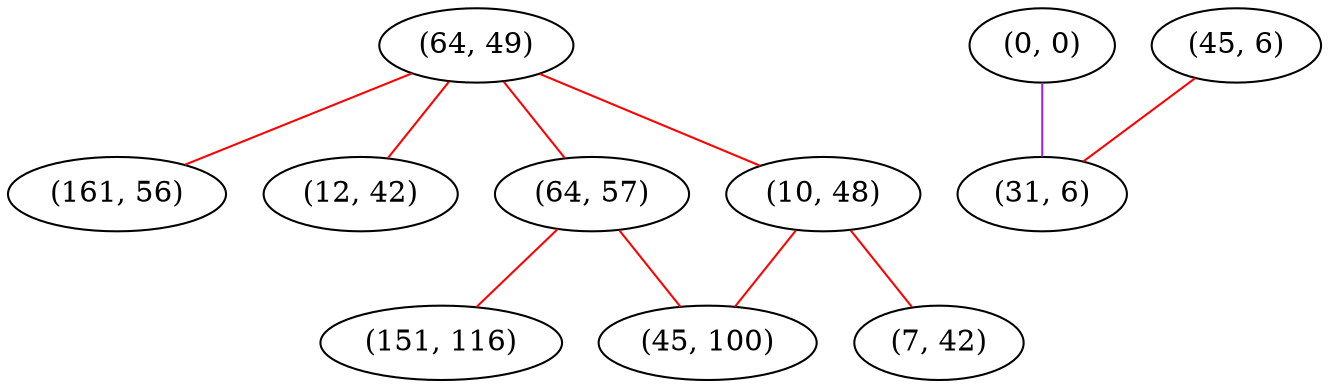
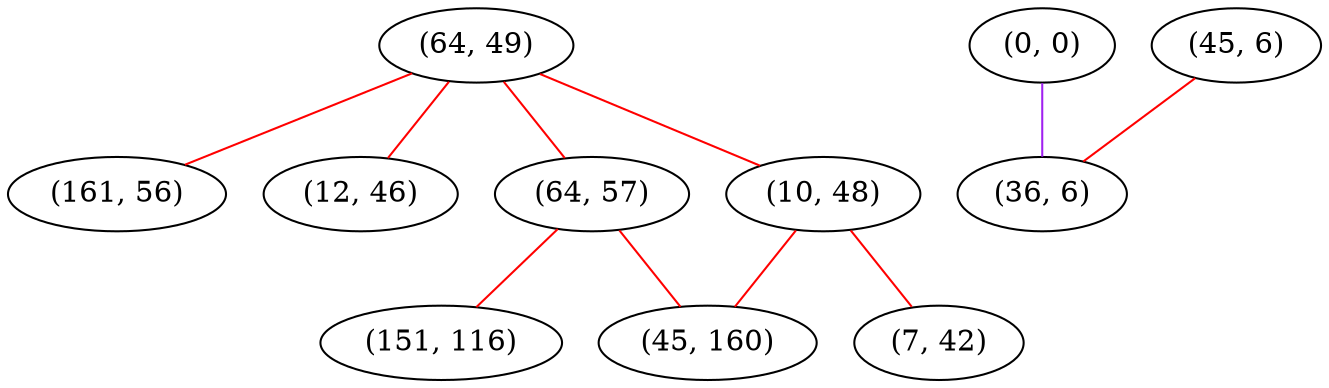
node "(12, 42)": label "(12, 42)" -> "(12, 46)"
node "(31, 6)": label "(31, 6)" -> "(36, 6)"
node "(45, 100)": label "(45, 100)" -> "(45, 160)"
